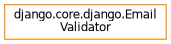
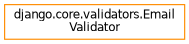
node "django.core.django.Email Validator": label "django.core.django.Email Validator" -> "django.core.validators.Email Validator"
